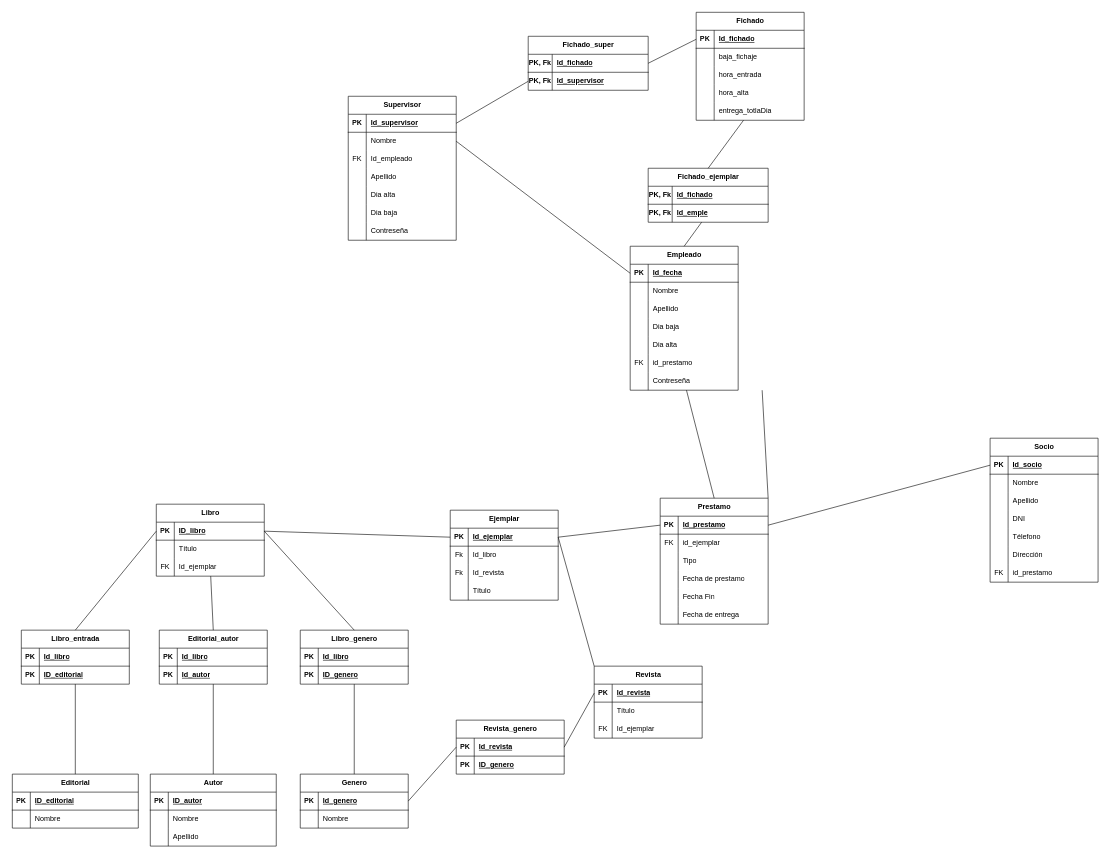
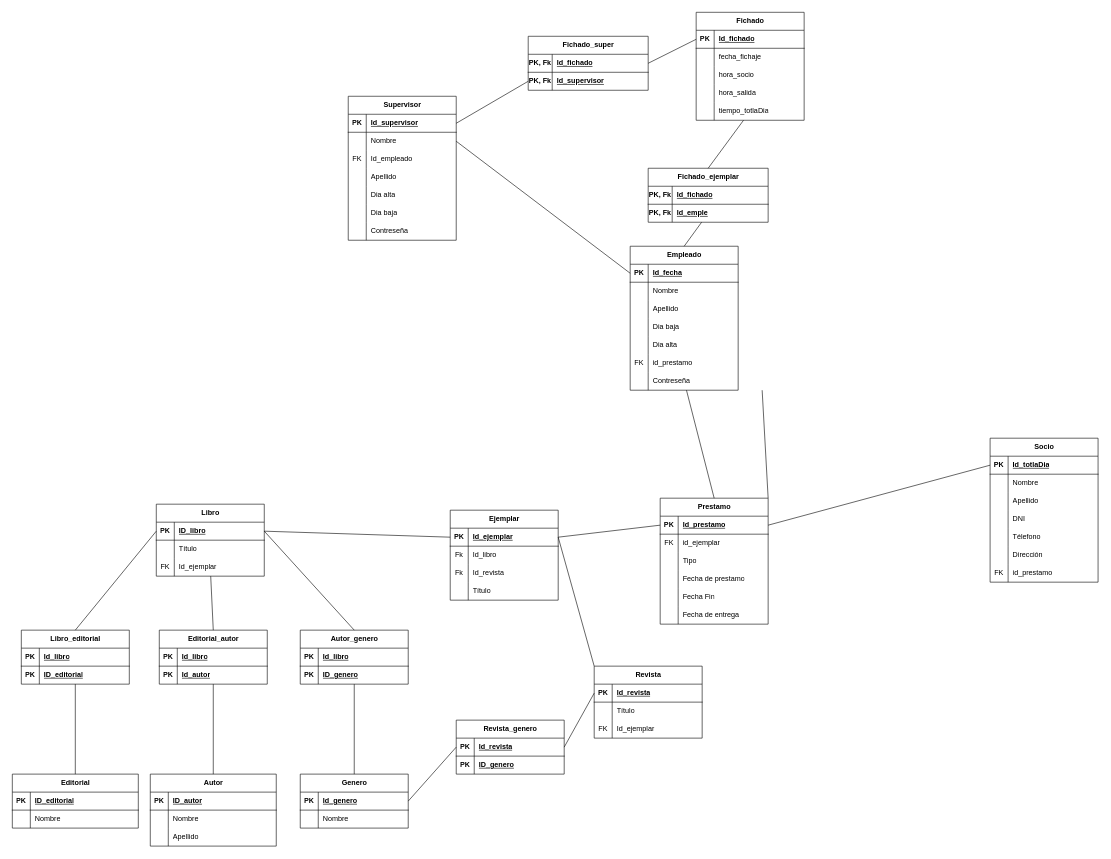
node "baja_fichaje": label "baja_fichaje" -> "fecha_fichaje"
node "hora_entrada": label "hora_entrada" -> "hora_socio"
node "hora_alta": label "hora_alta" -> "hora_salida"
node "entrega_totlaDia": label "entrega_totlaDia" -> "tiempo_totlaDia"
node "Id_socio": label "Id_socio" -> "Id_totlaDia"
node "Libro_entrada": label "Libro_entrada" -> "Libro_editorial"
node "Libro_genero": label "Libro_genero" -> "Autor_genero"
